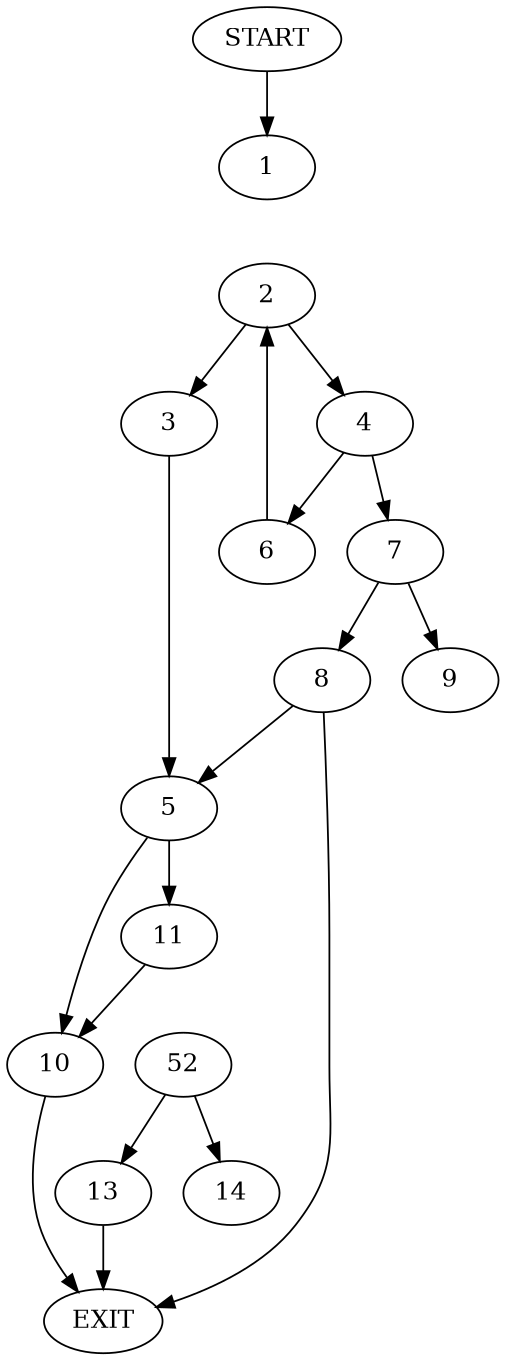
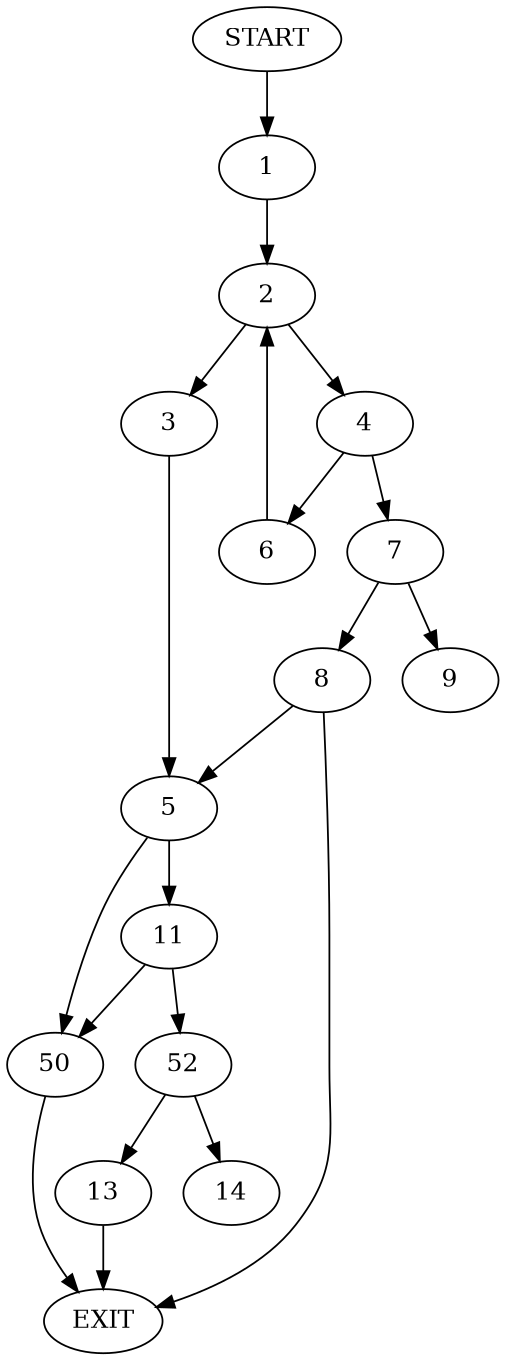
edge "1" -> "2": added
edge "11" -> "52": added
node "10": label "10" -> "50"
